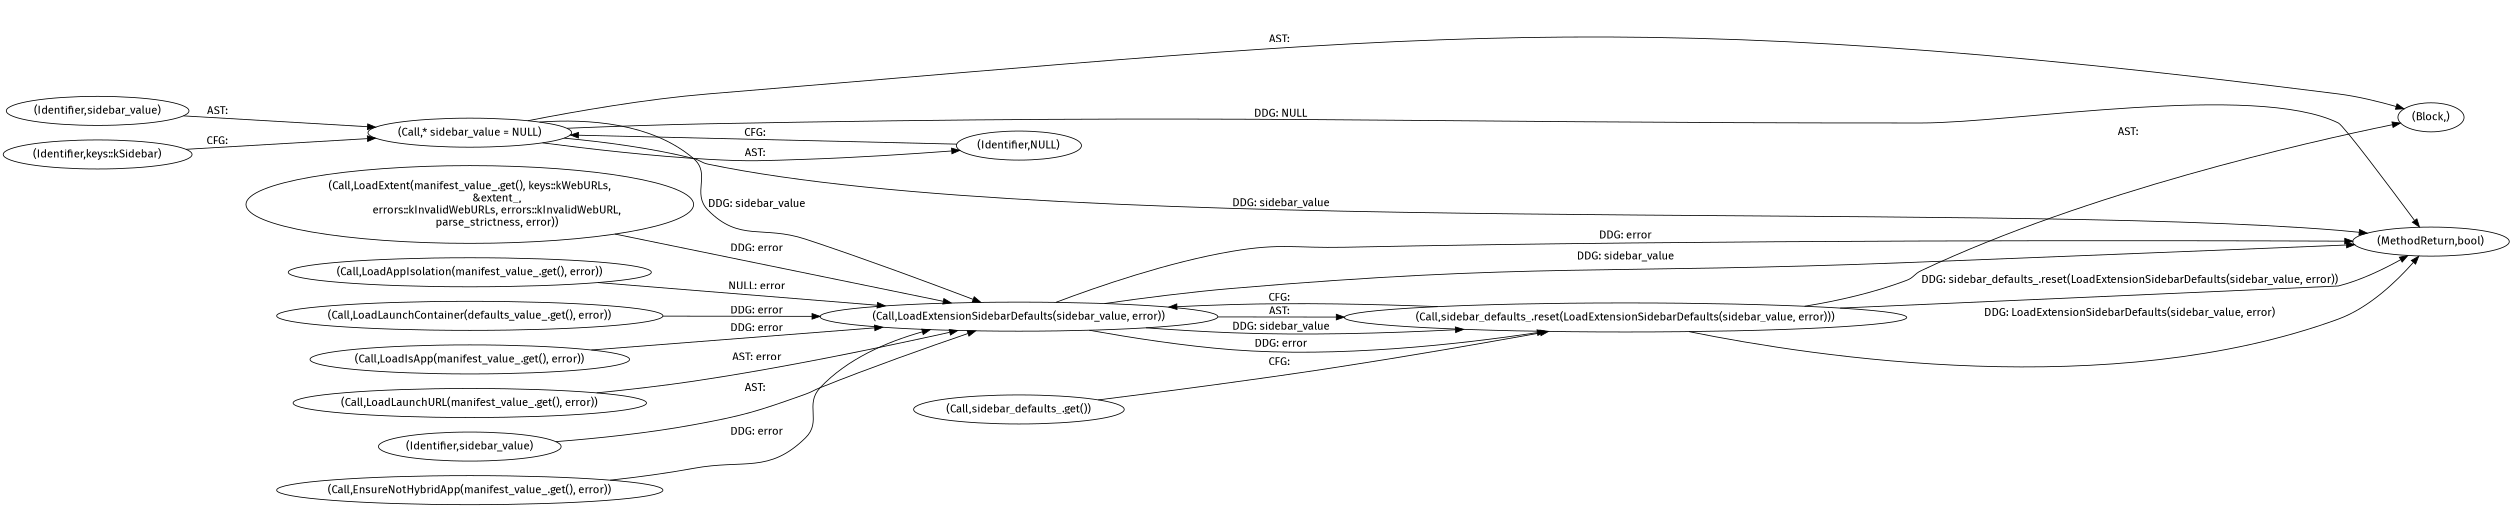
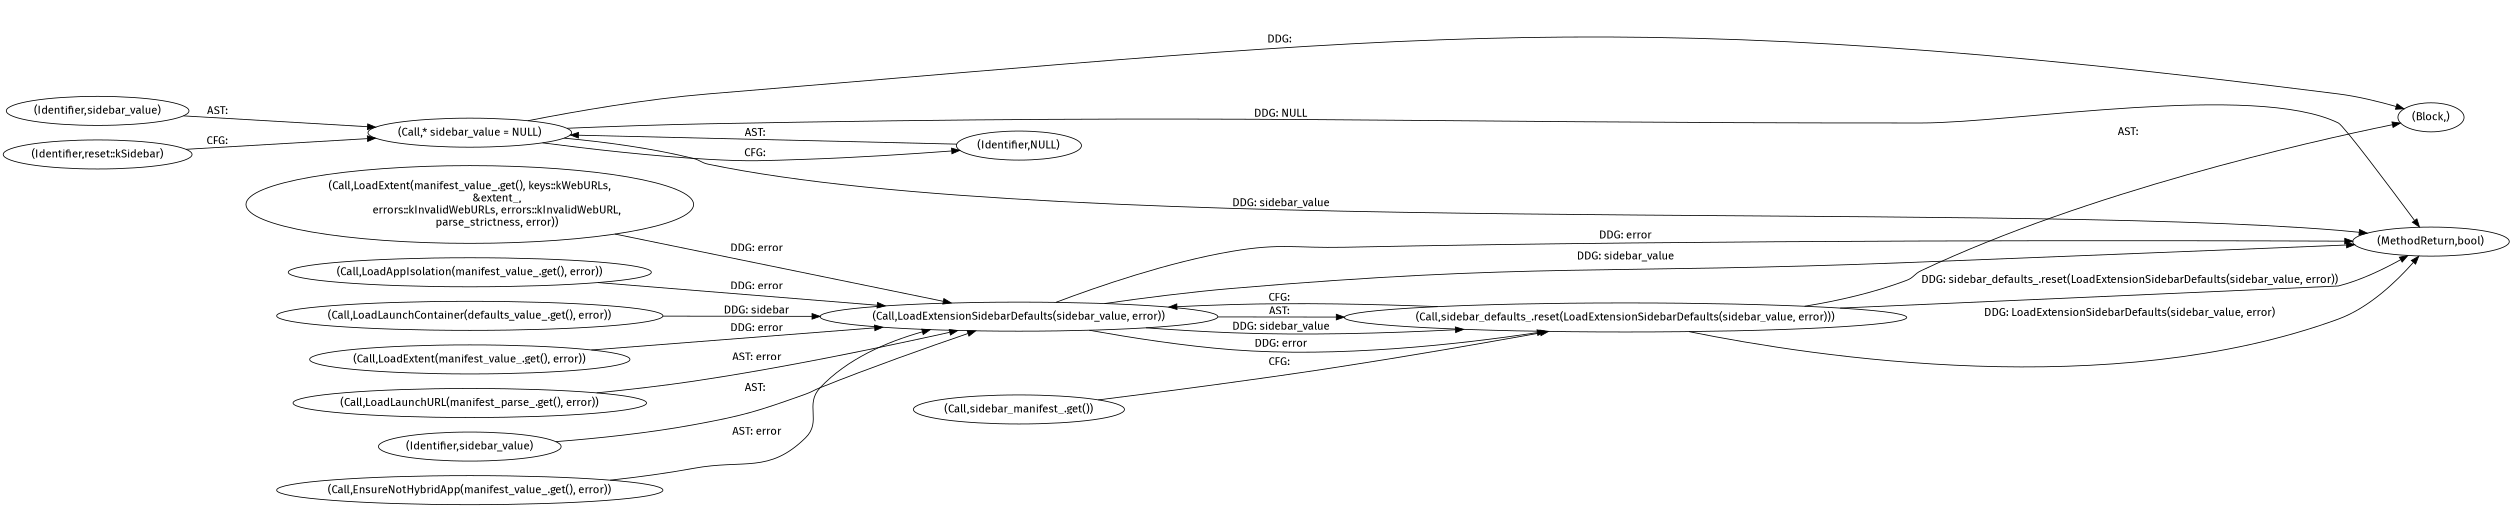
edge "(Call,* sidebar_value = NULL)" -> "(Block,)": label "AST: " -> "DDG: "
edge "(Identifier,NULL)" -> "(Call,* sidebar_value = NULL)": label "CFG: " -> "AST: "
edge "(Call,* sidebar_value = NULL)" -> "(Identifier,NULL)": label "AST: " -> "CFG: "
node "(Identifier,keys::kSidebar)": label "(Identifier,keys::kSidebar)" -> "(Identifier,reset::kSidebar)"
edge "(Call,* sidebar_value = NULL)" -> "(Call,LoadExtensionSidebarDefaults(sidebar_value, error))": removed, label "DDG: sidebar_value"
edge "(Call,LoadAppIsolation(manifest_value_.get(), error))" -> "(Call,LoadExtensionSidebarDefaults(sidebar_value, error))": label "NULL: error" -> "DDG: error"
edge "(Call,LoadLaunchContainer(defaults_value_.get(), error))" -> "(Call,LoadExtensionSidebarDefaults(sidebar_value, error))": label "DDG: error" -> "DDG: sidebar"
node "(Call,LoadIsApp(manifest_value_.get(), error))": label "(Call,LoadIsApp(manifest_value_.get(), error))" -> "(Call,LoadExtent(manifest_value_.get(), error))"
node "(Call,LoadLaunchURL(manifest_value_.get(), error))": label "(Call,LoadLaunchURL(manifest_value_.get(), error))" -> "(Call,LoadLaunchURL(manifest_parse_.get(), error))"
node "(Call,sidebar_defaults_.get())": label "(Call,sidebar_defaults_.get())" -> "(Call,sidebar_manifest_.get())"
edge "(Call,EnsureNotHybridApp(manifest_value_.get(), error))" -> "(Call,LoadExtensionSidebarDefaults(sidebar_value, error))": label "DDG: error" -> "AST: error"
